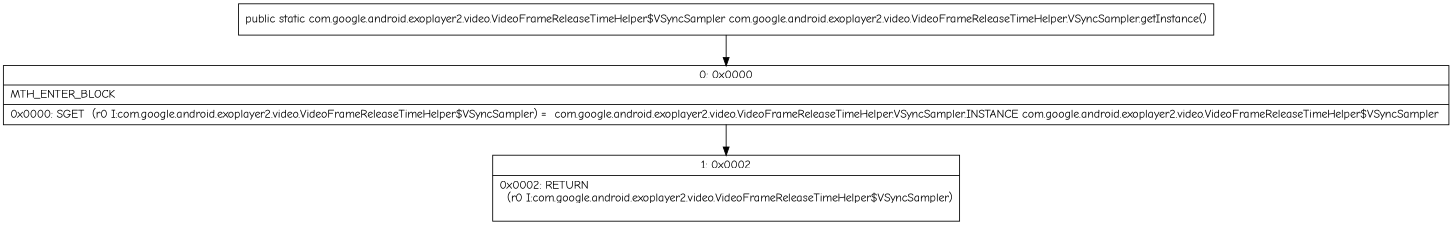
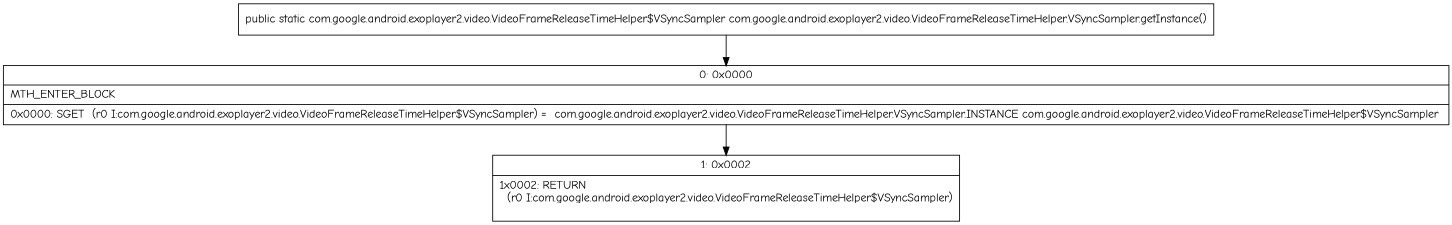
node "1: 0x0002": text "0x0002: RETURN" -> "1x0002: RETURN"
